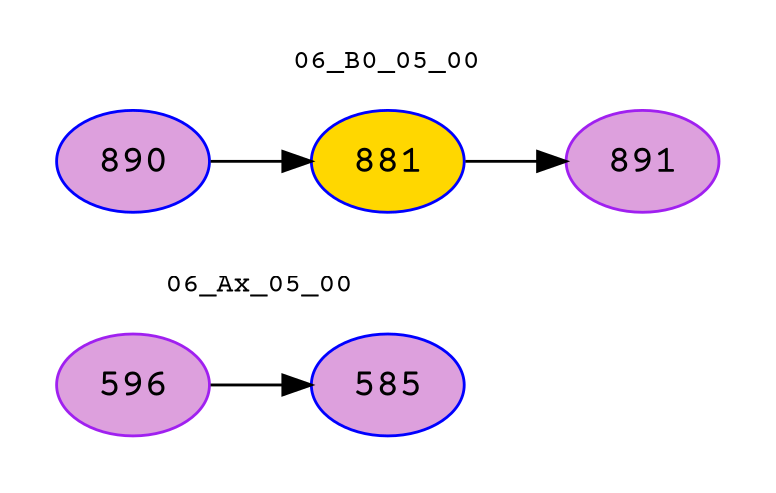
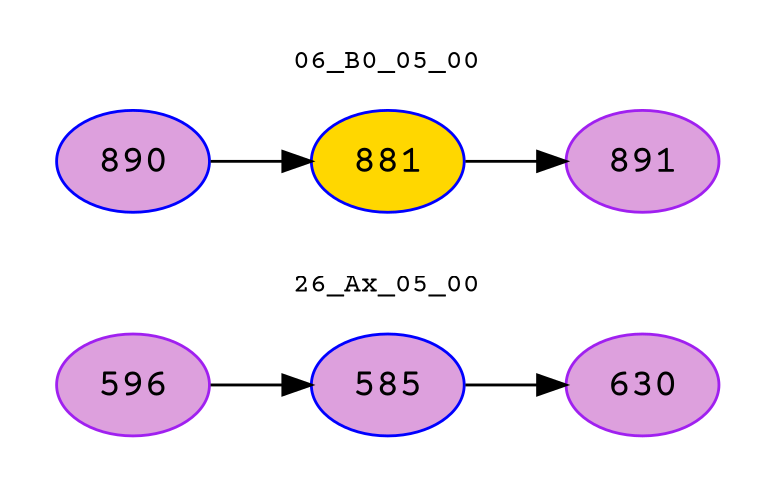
cluster "06_Ax_05_00": label "06_Ax_05_00" -> "26_Ax_05_00"
node "630": added
